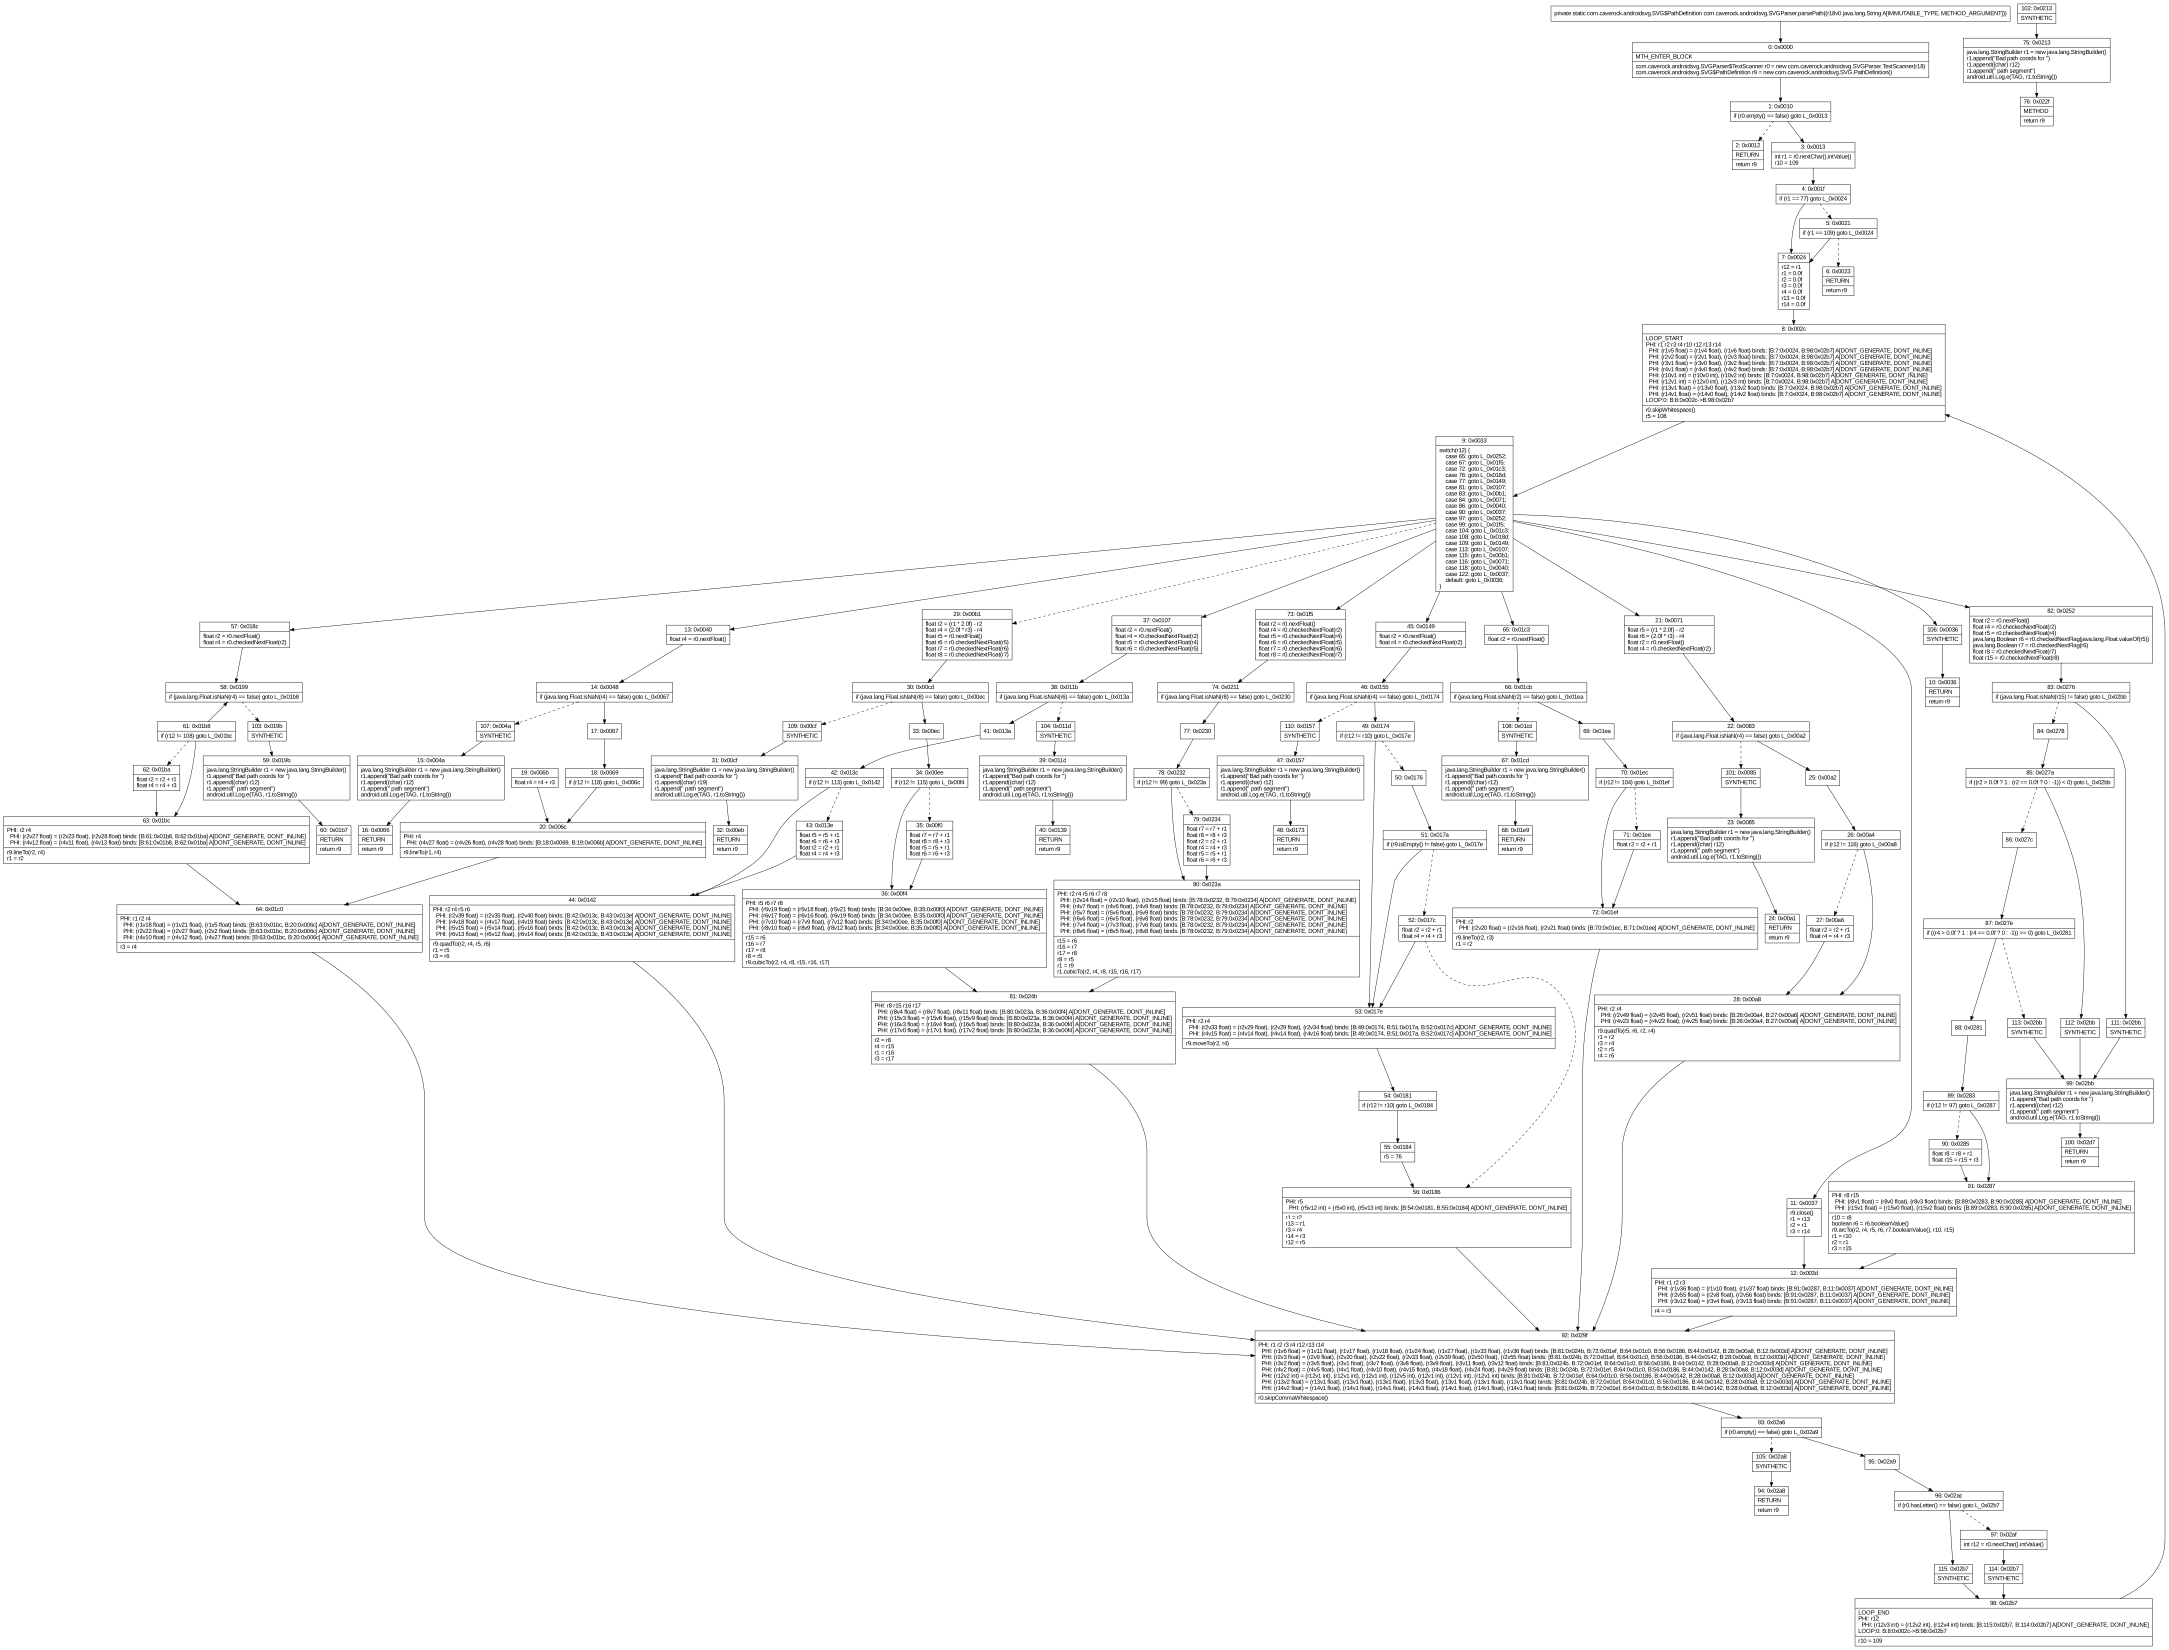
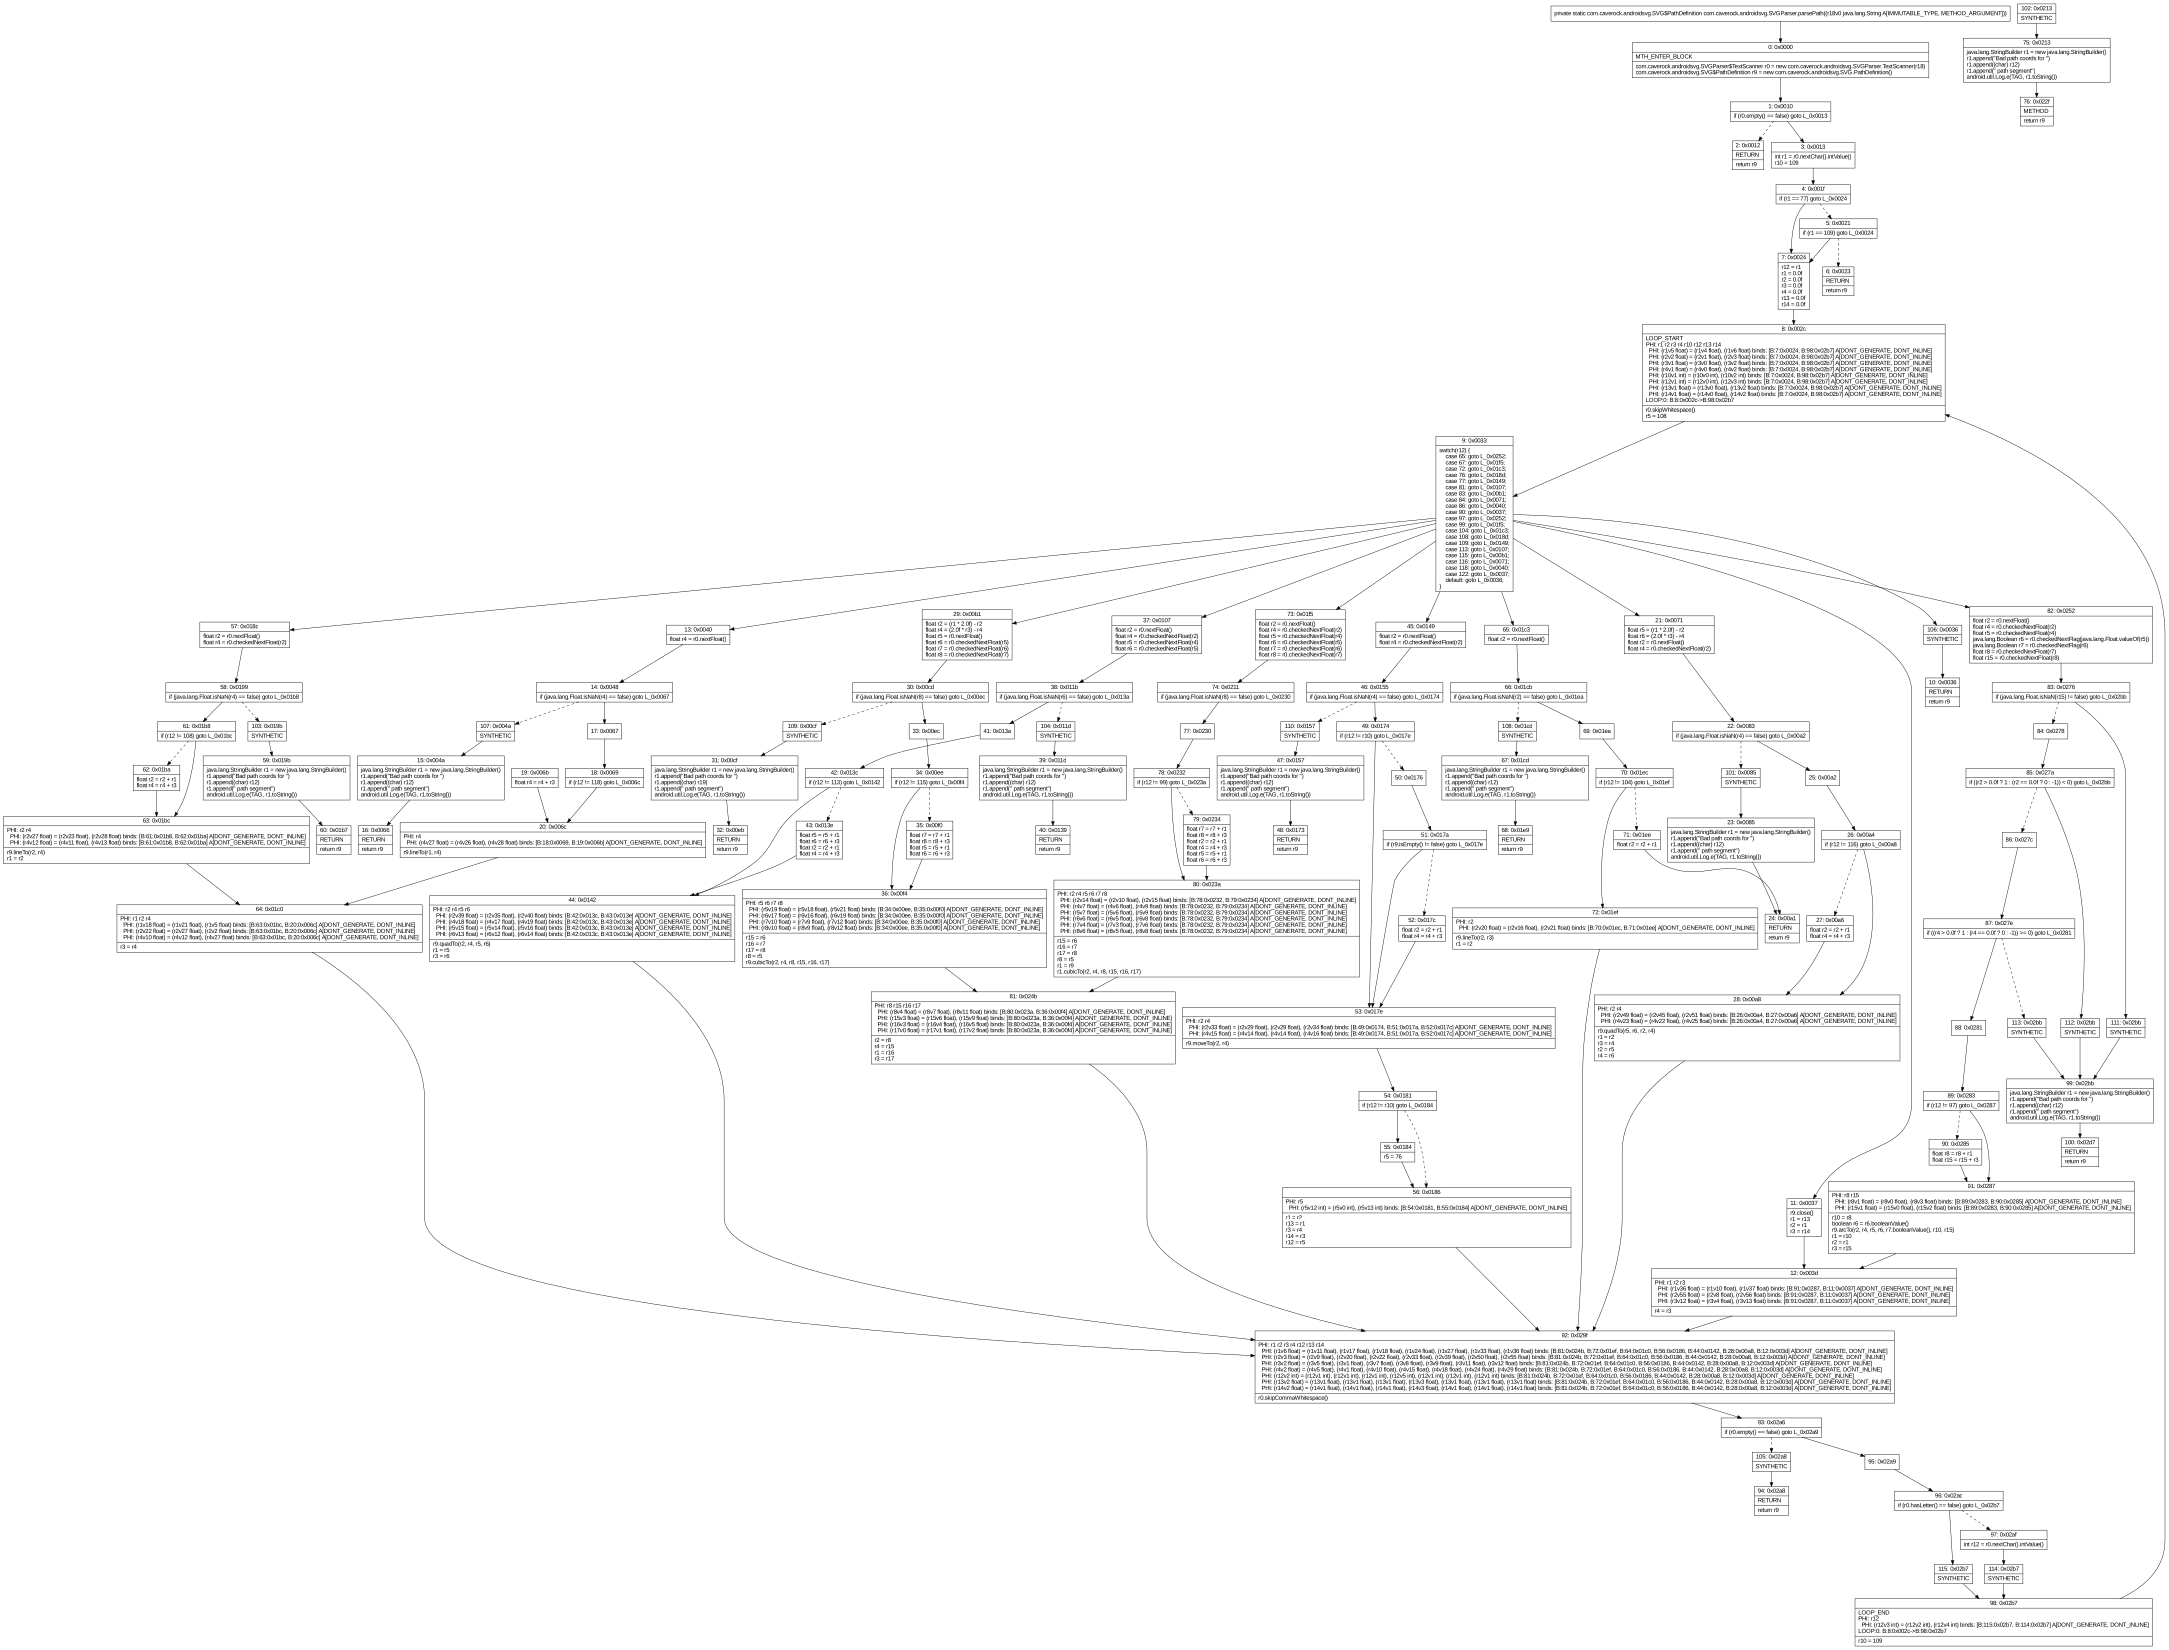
edge "9: 0x0033" -> "29: 0x00b1": style dashed -> solid
edge "61: 0x01b8" -> "58: 0x0199": reversed
edge "71: 0x01ee" -> "72: 0x01ef": now "71: 0x01ee" -> "24: 0x00a1"
edge "52: 0x017c" -> "56: 0x0186": now "54: 0x0181" -> "56: 0x0186"
